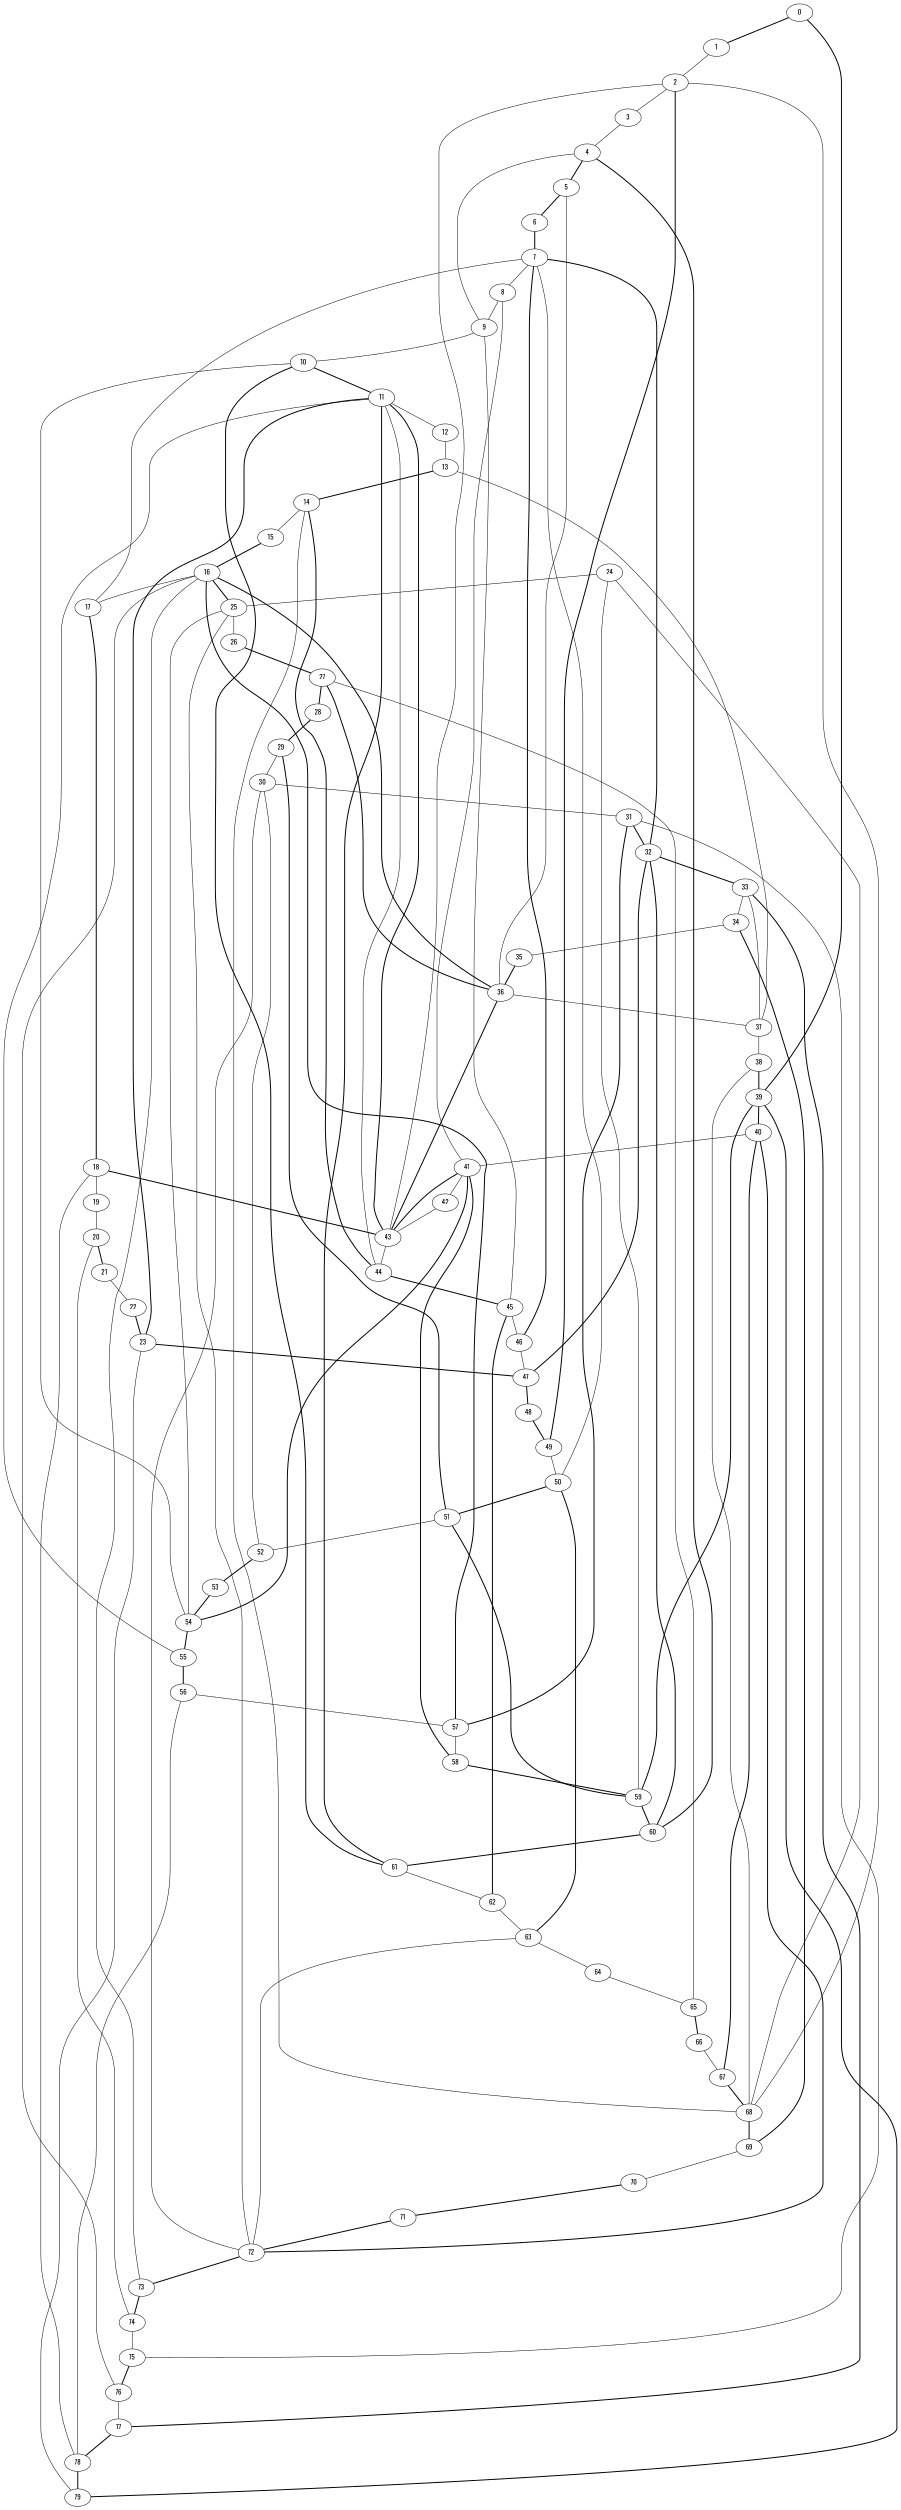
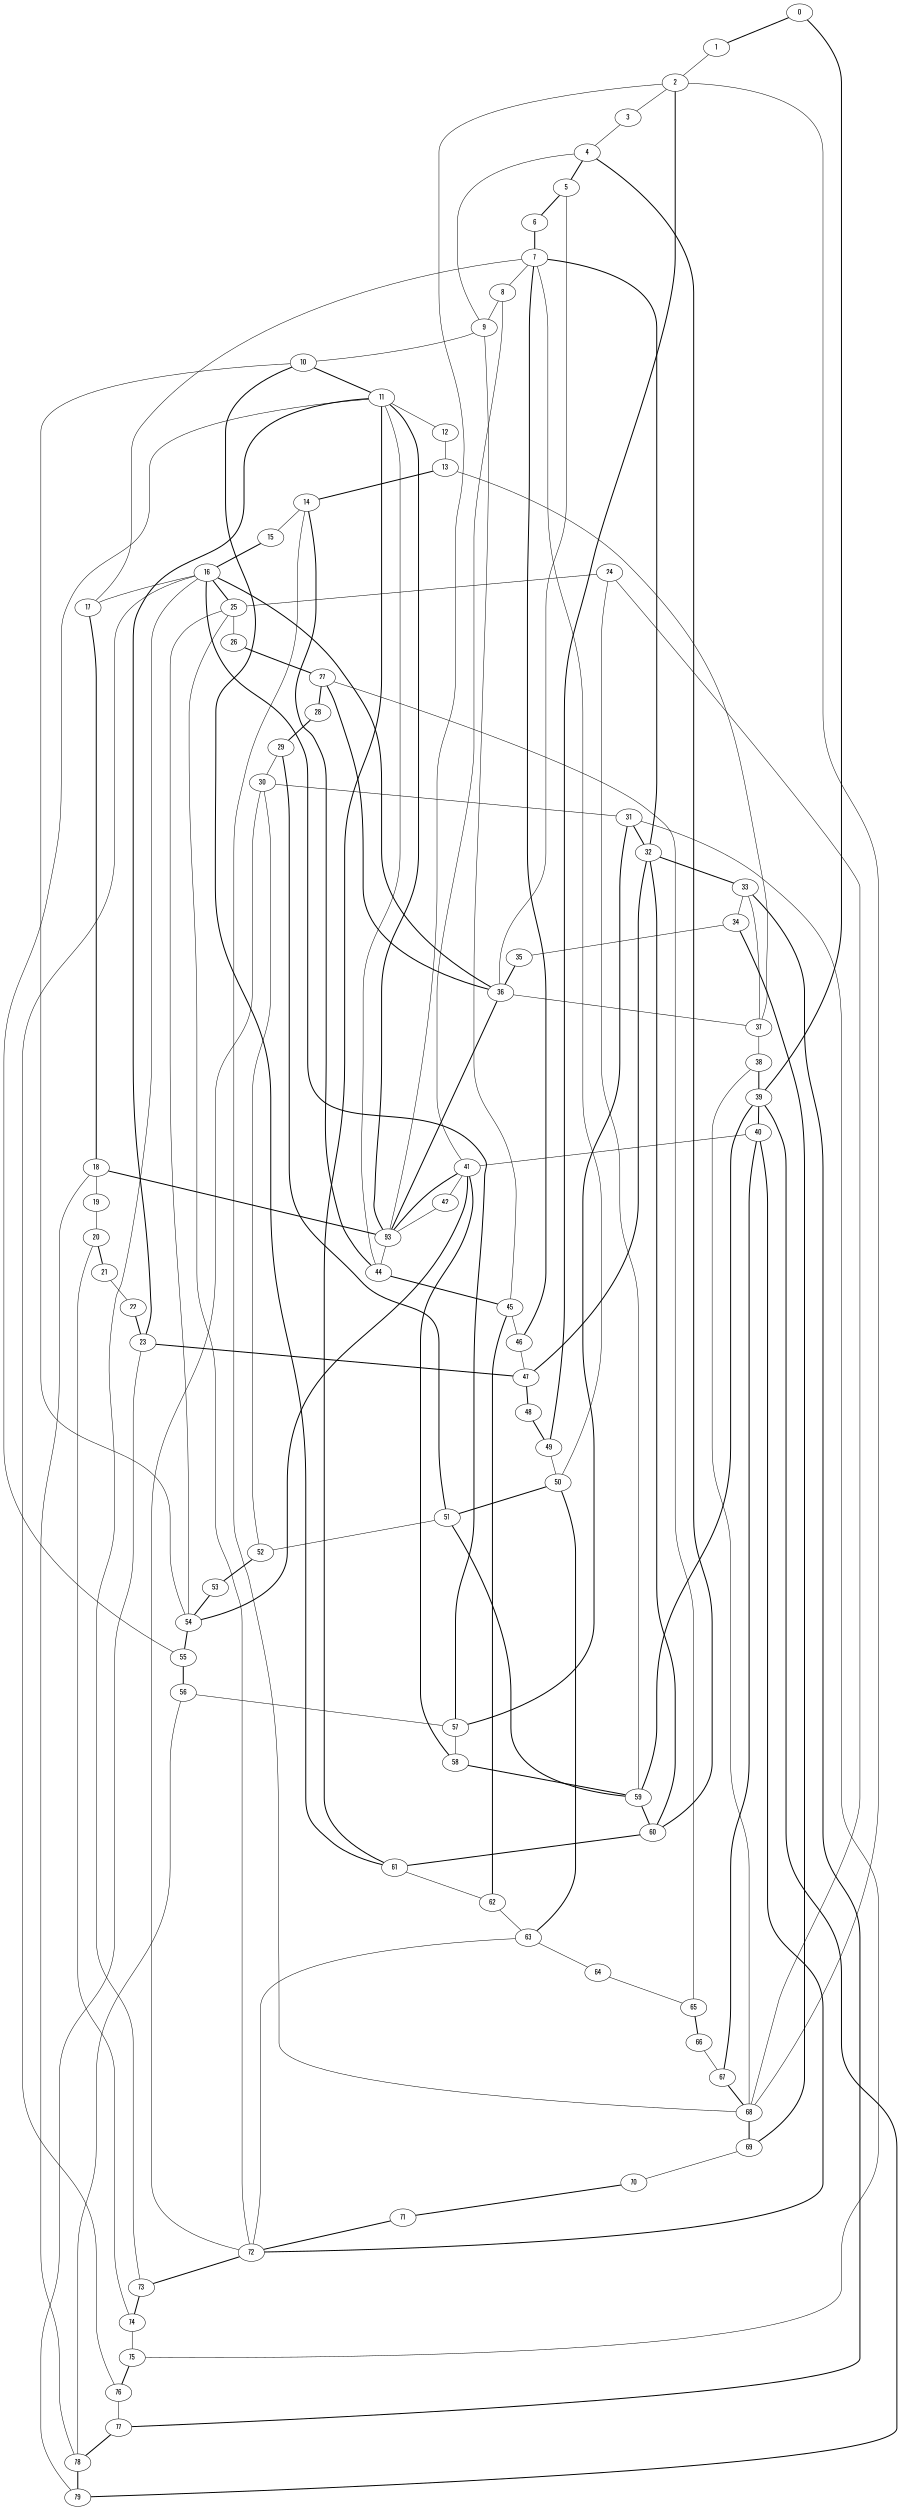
node "43": label "43" -> "93"
